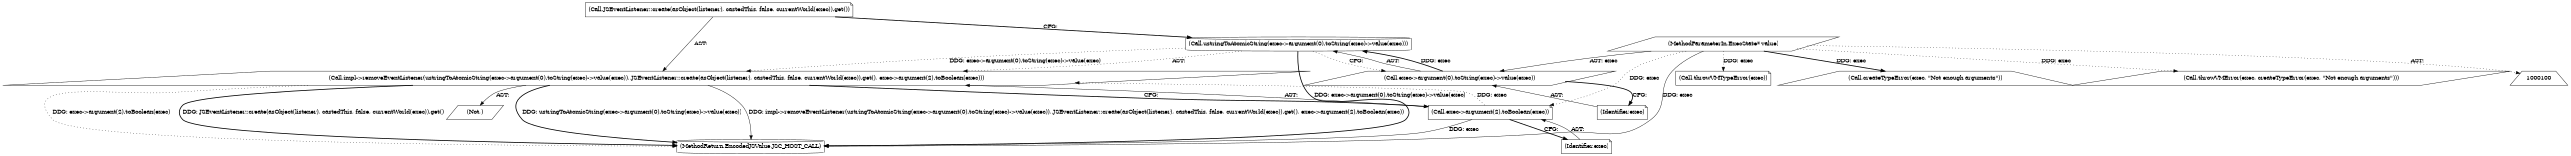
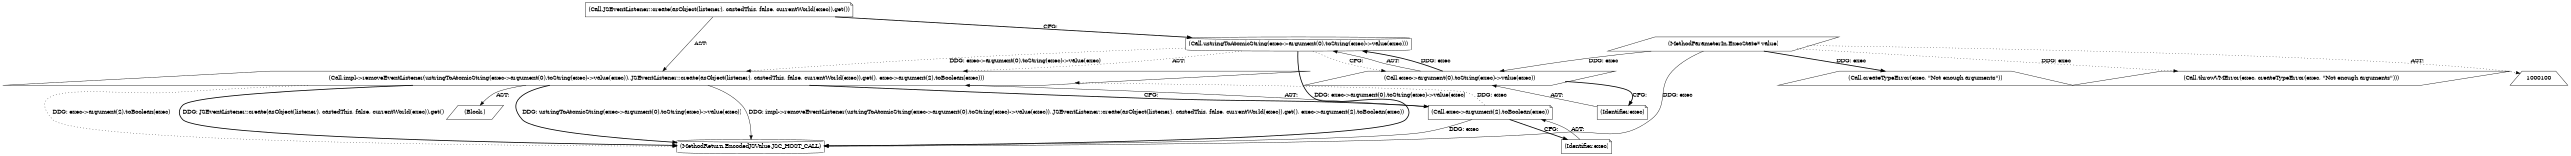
edge "(MethodParameterIn,ExecState* value)" -> "(Call,exec->argument(0).toString(exec)->value(exec))": label "AST: exec" -> "DDG: exec"
node "(Call,throwVMTypeError(exec))": removed
edge "(MethodParameterIn,ExecState* value)" -> "(Call,exec->argument(2).toBoolean(exec))": removed, label "DDG: exec"
node "(Not,)": label "(Not,)" -> "(Block,)"
